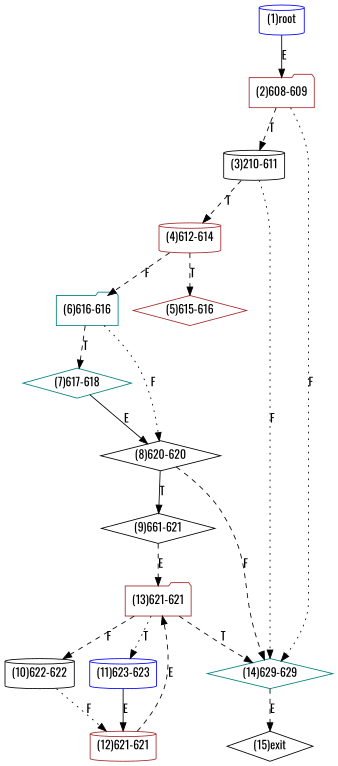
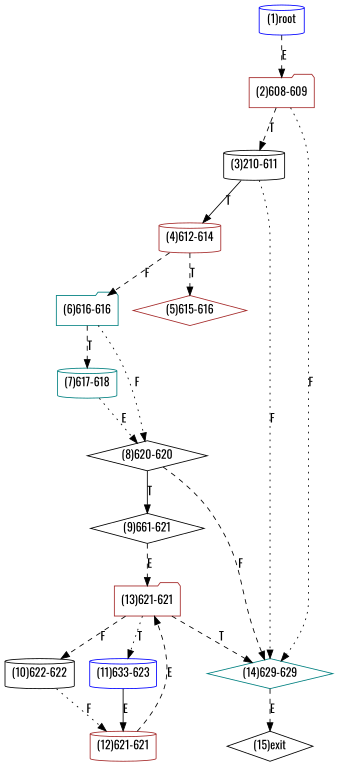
edge "(1)root" -> "(2)608-609": style solid -> dashed
edge "(3)210-611" -> "(4)612-614": style dashed -> solid
node "(7)617-618": shape diamond -> cylinder
edge "(7)617-618" -> "(8)620-620": style solid -> dotted
node "(11)623-623": label "(11)623-623" -> "(11)633-623"
